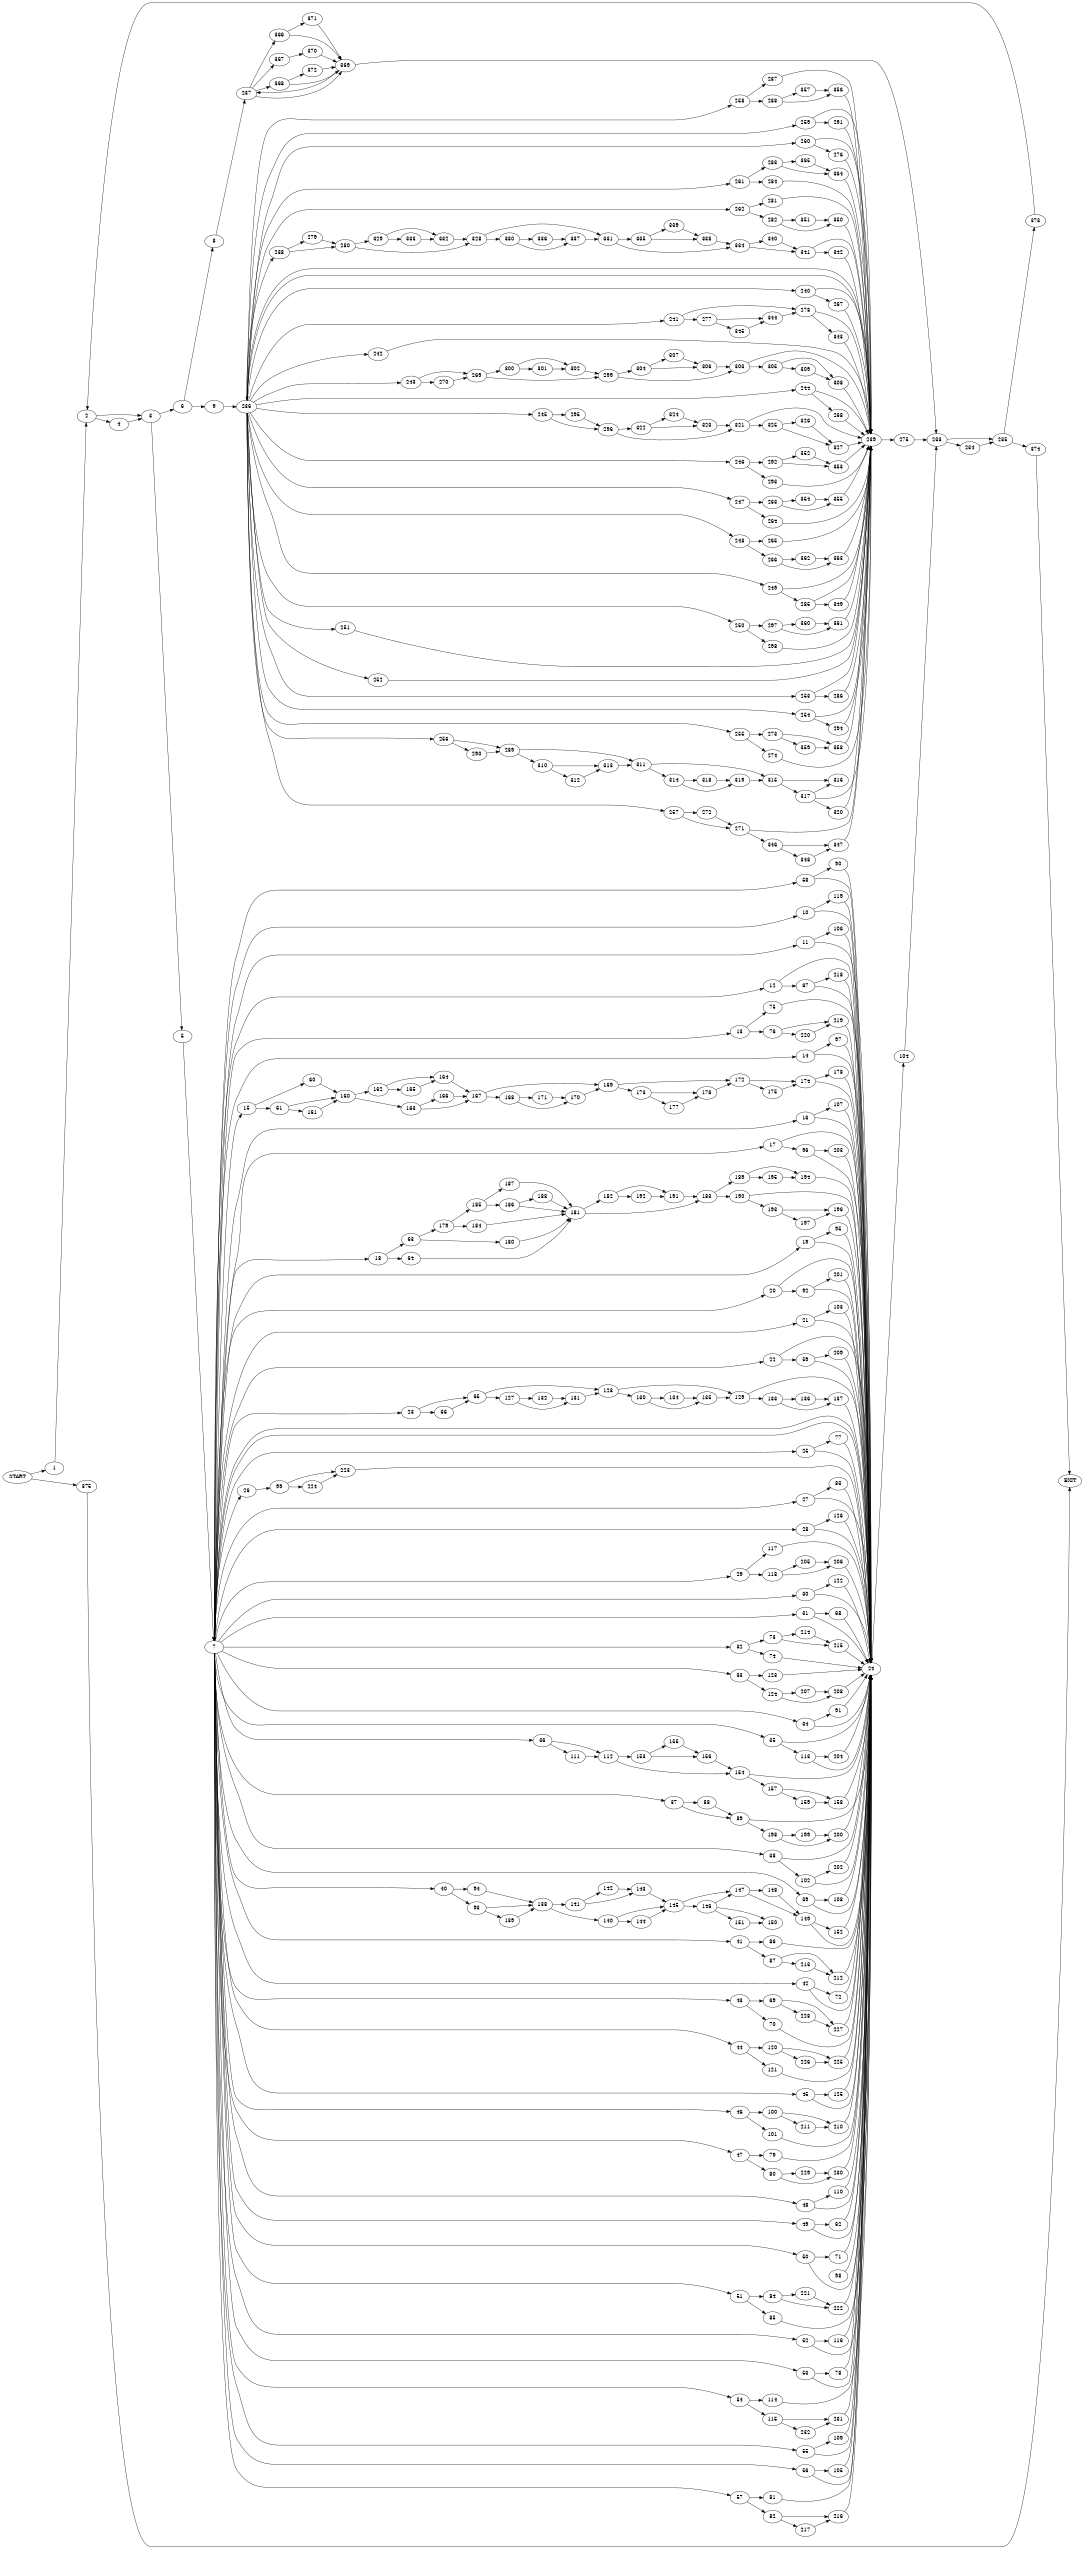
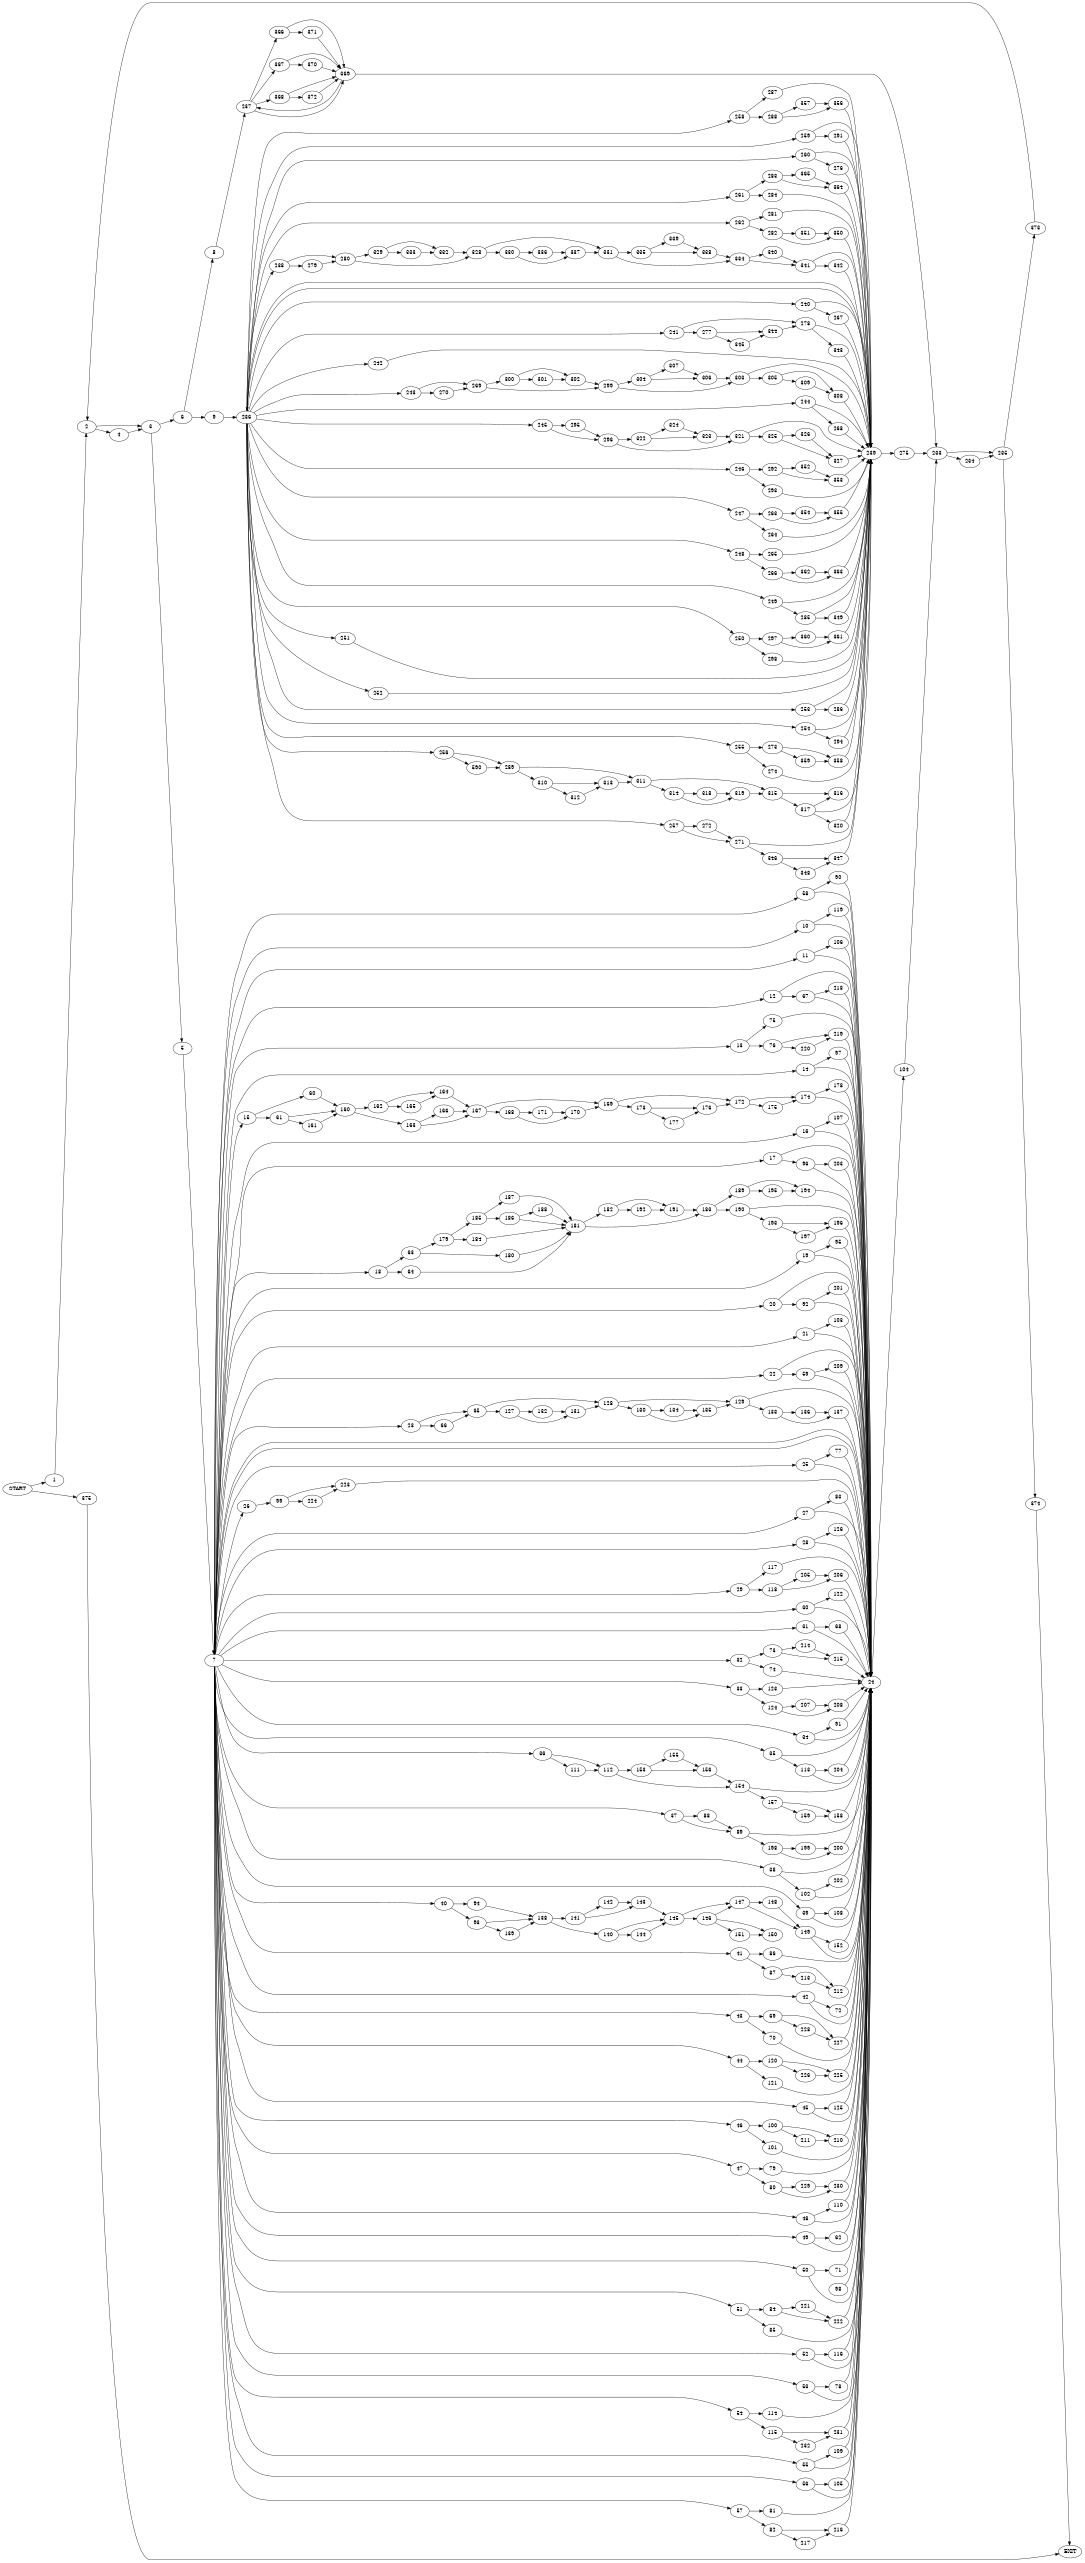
edge "367" -> "369": added
node "290": label "290" -> "590"
